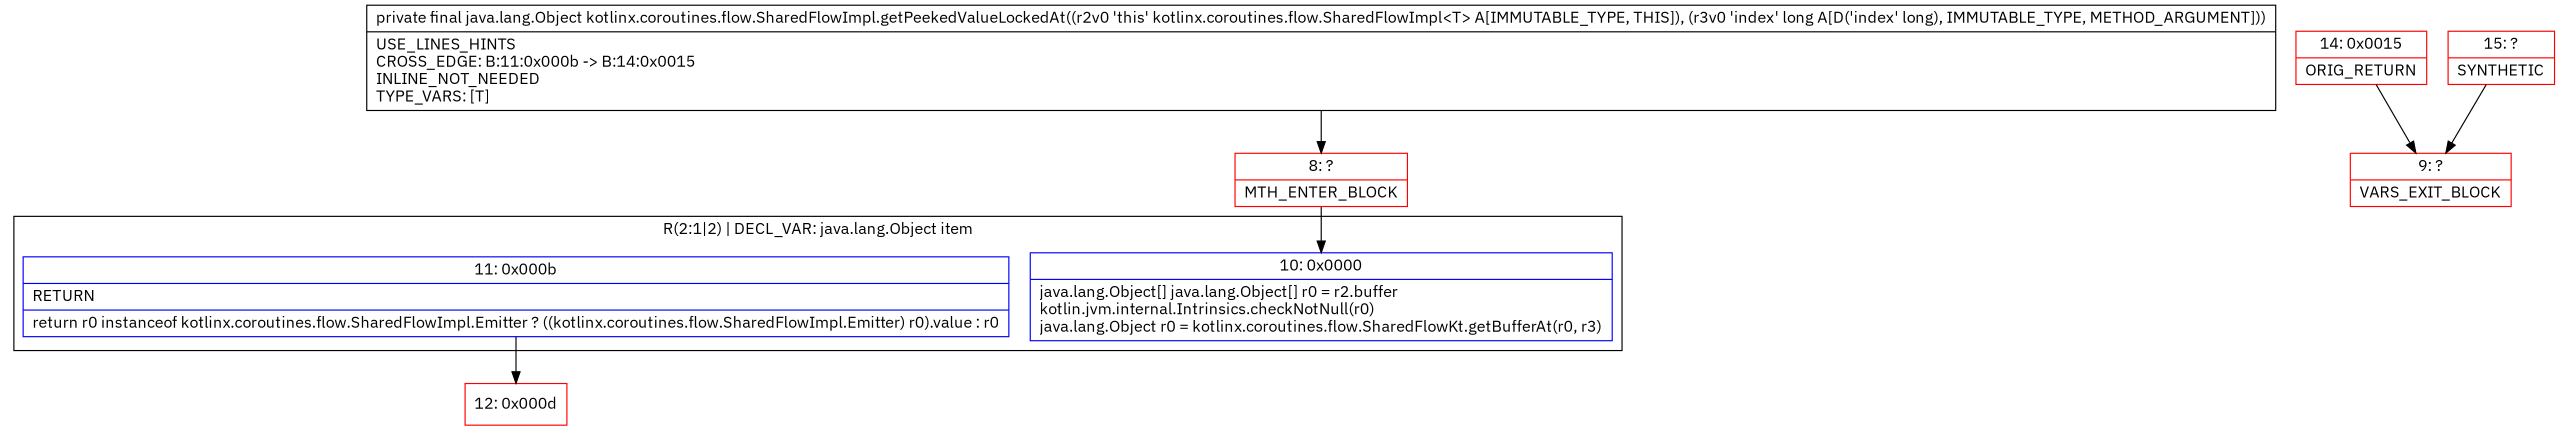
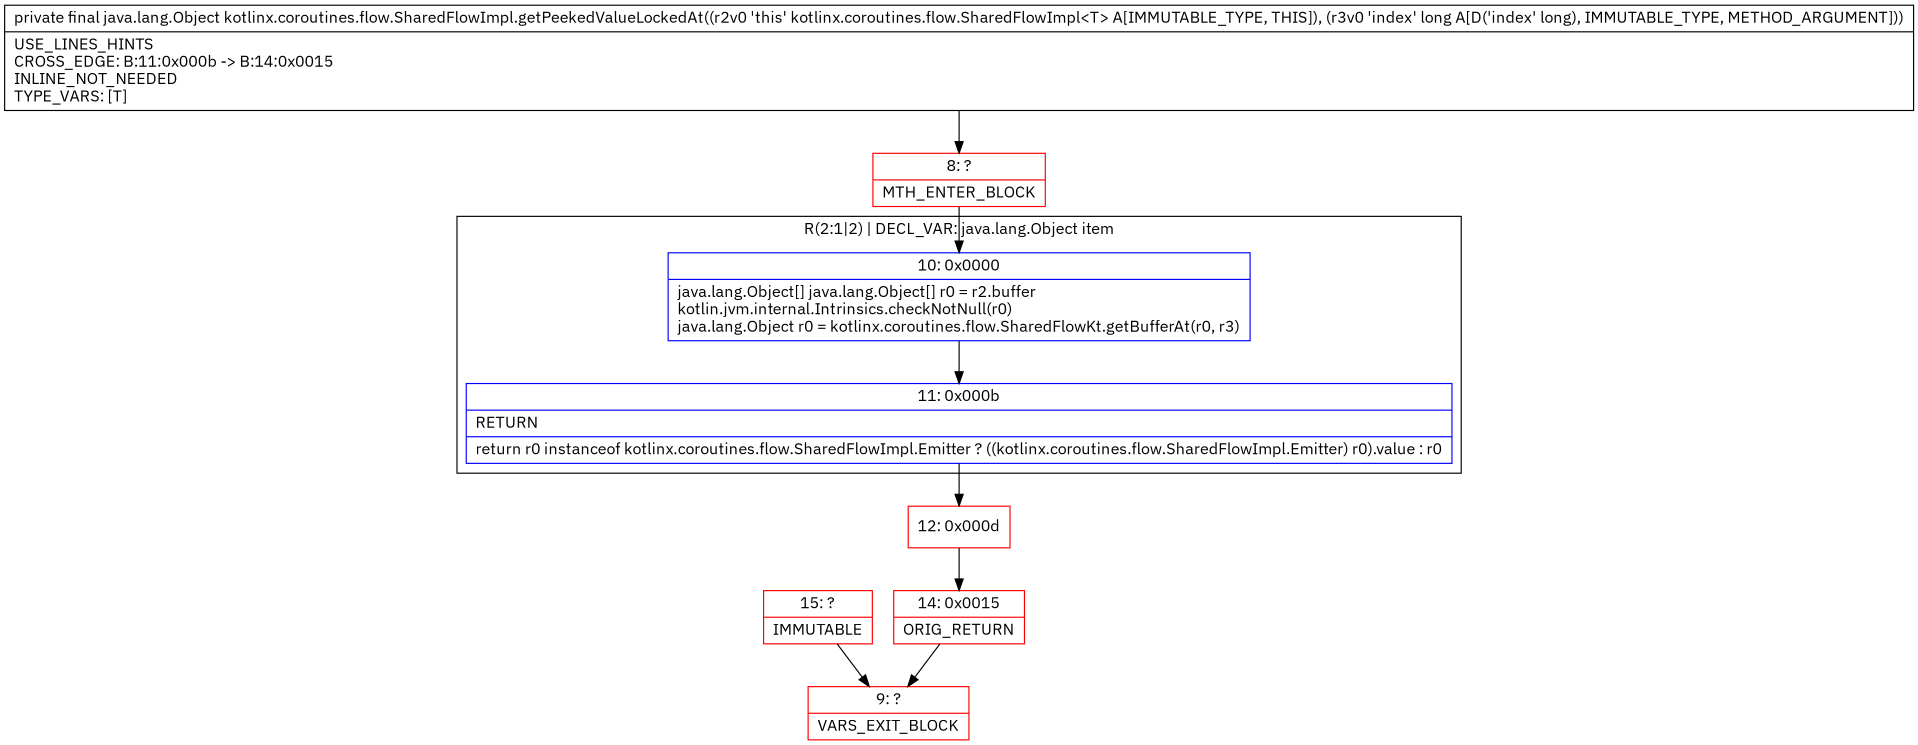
node "15: ?": text "SYNTHETIC" -> "IMMUTABLE"
edge "10: 0x0000" -> "11: 0x000b": added
edge "12: 0x000d" -> "14: 0x0015": added
